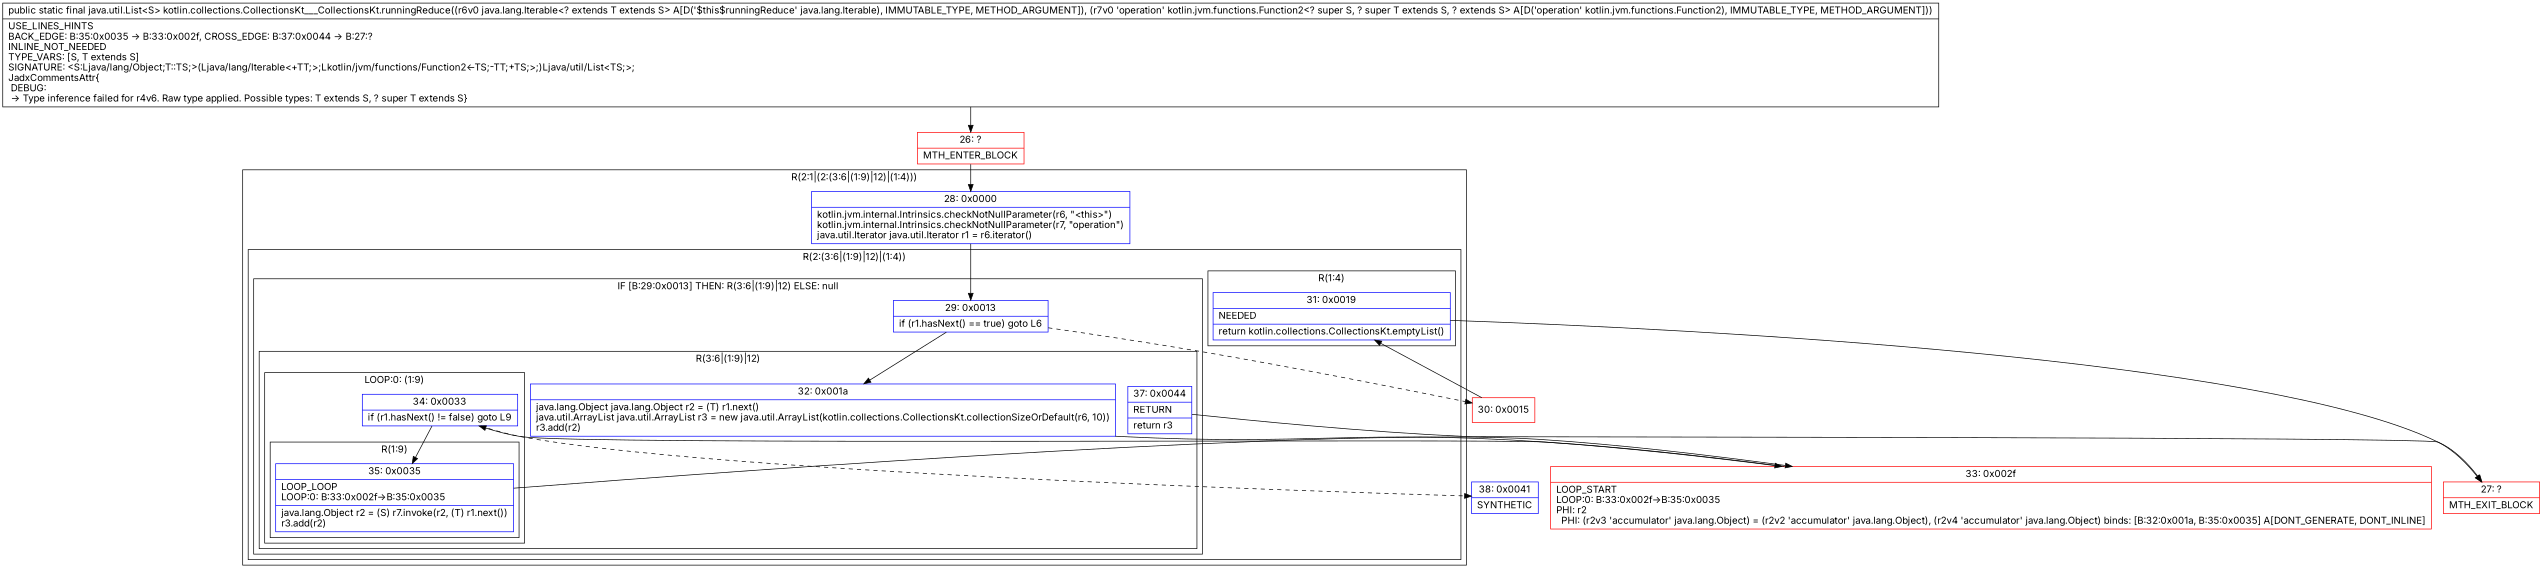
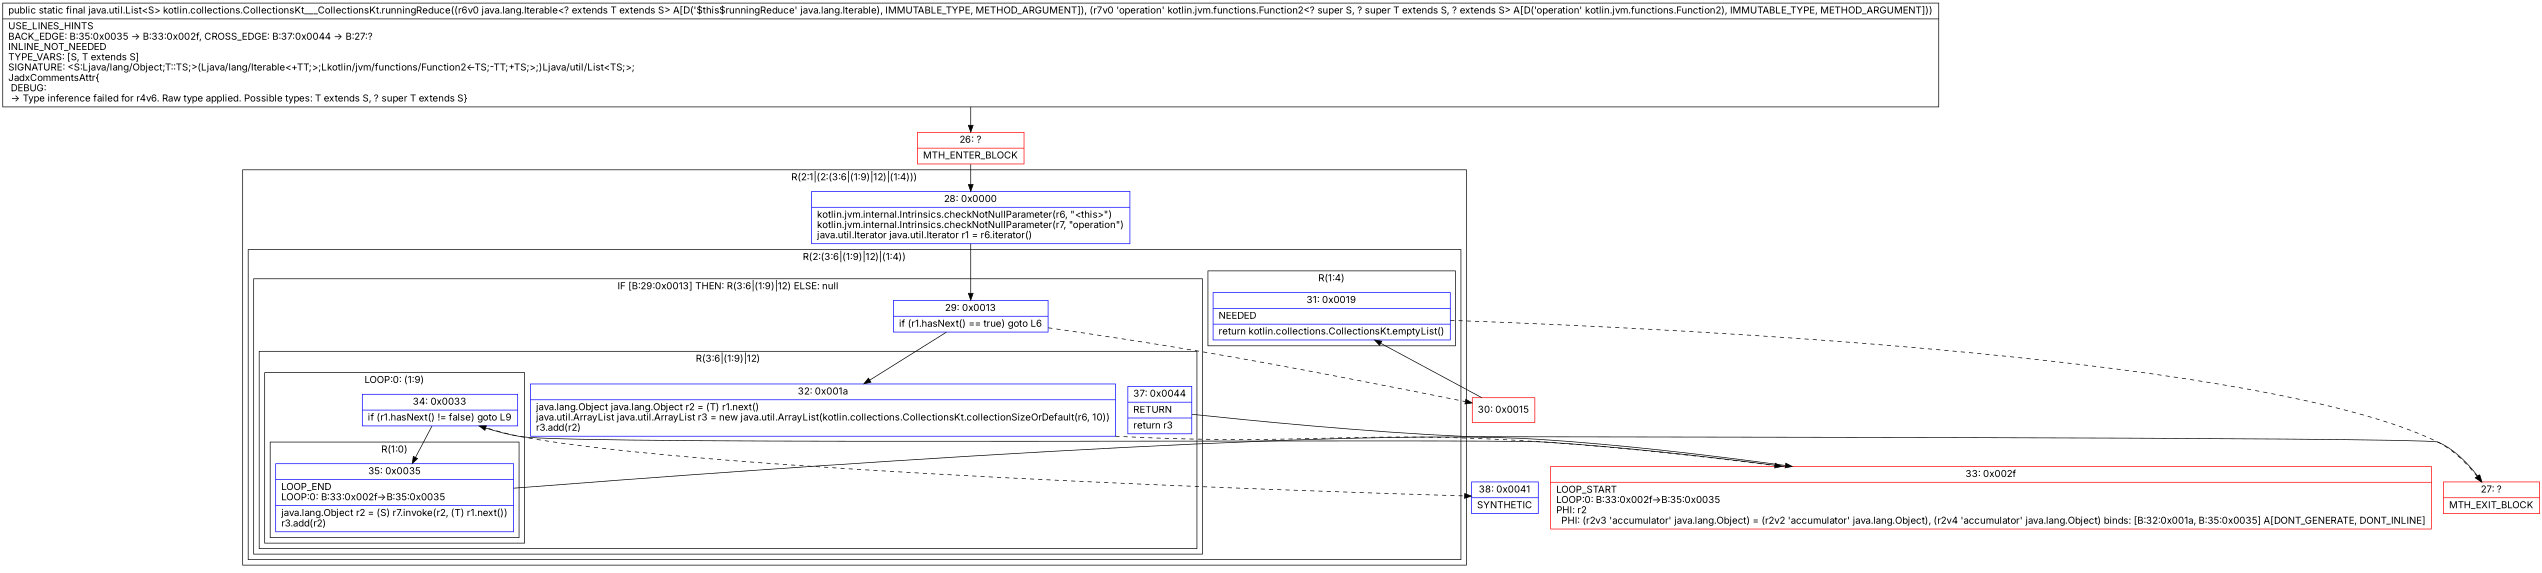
edge "31: 0x0019" -> "27: ?": style solid -> dashed
edge "32: 0x001a" -> "33: 0x002f": style solid -> dashed
cluster "R(1:9)": label "R(1:9)" -> "R(1:0)"
node "35: 0x0035": text "LOOP_LOOP" -> "LOOP_END"
